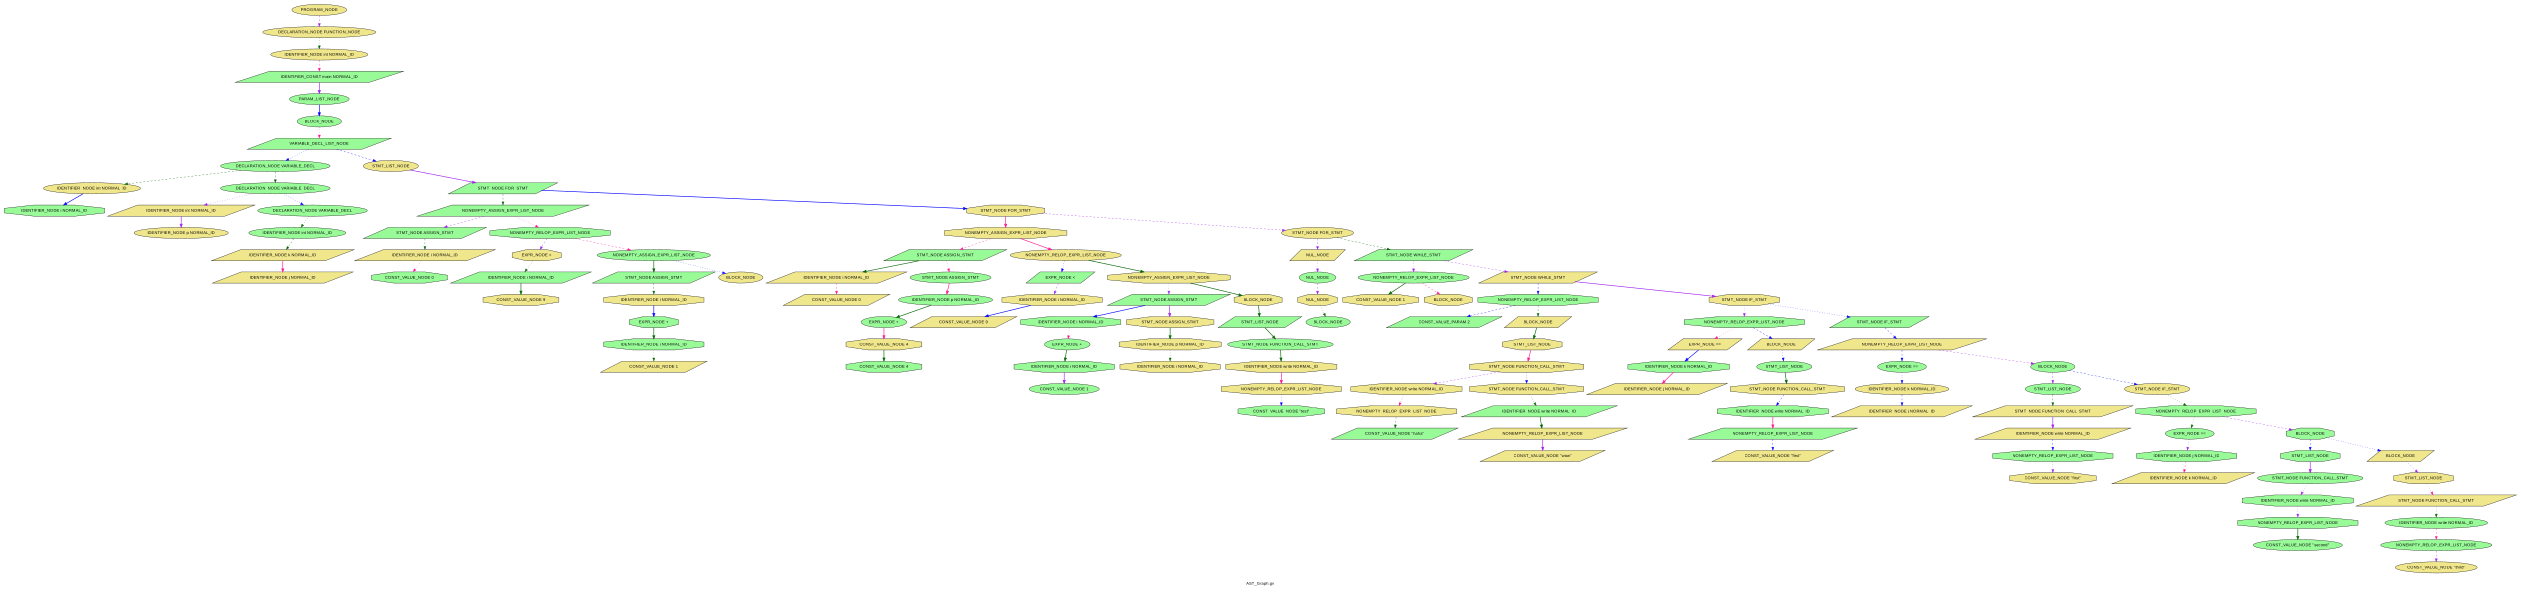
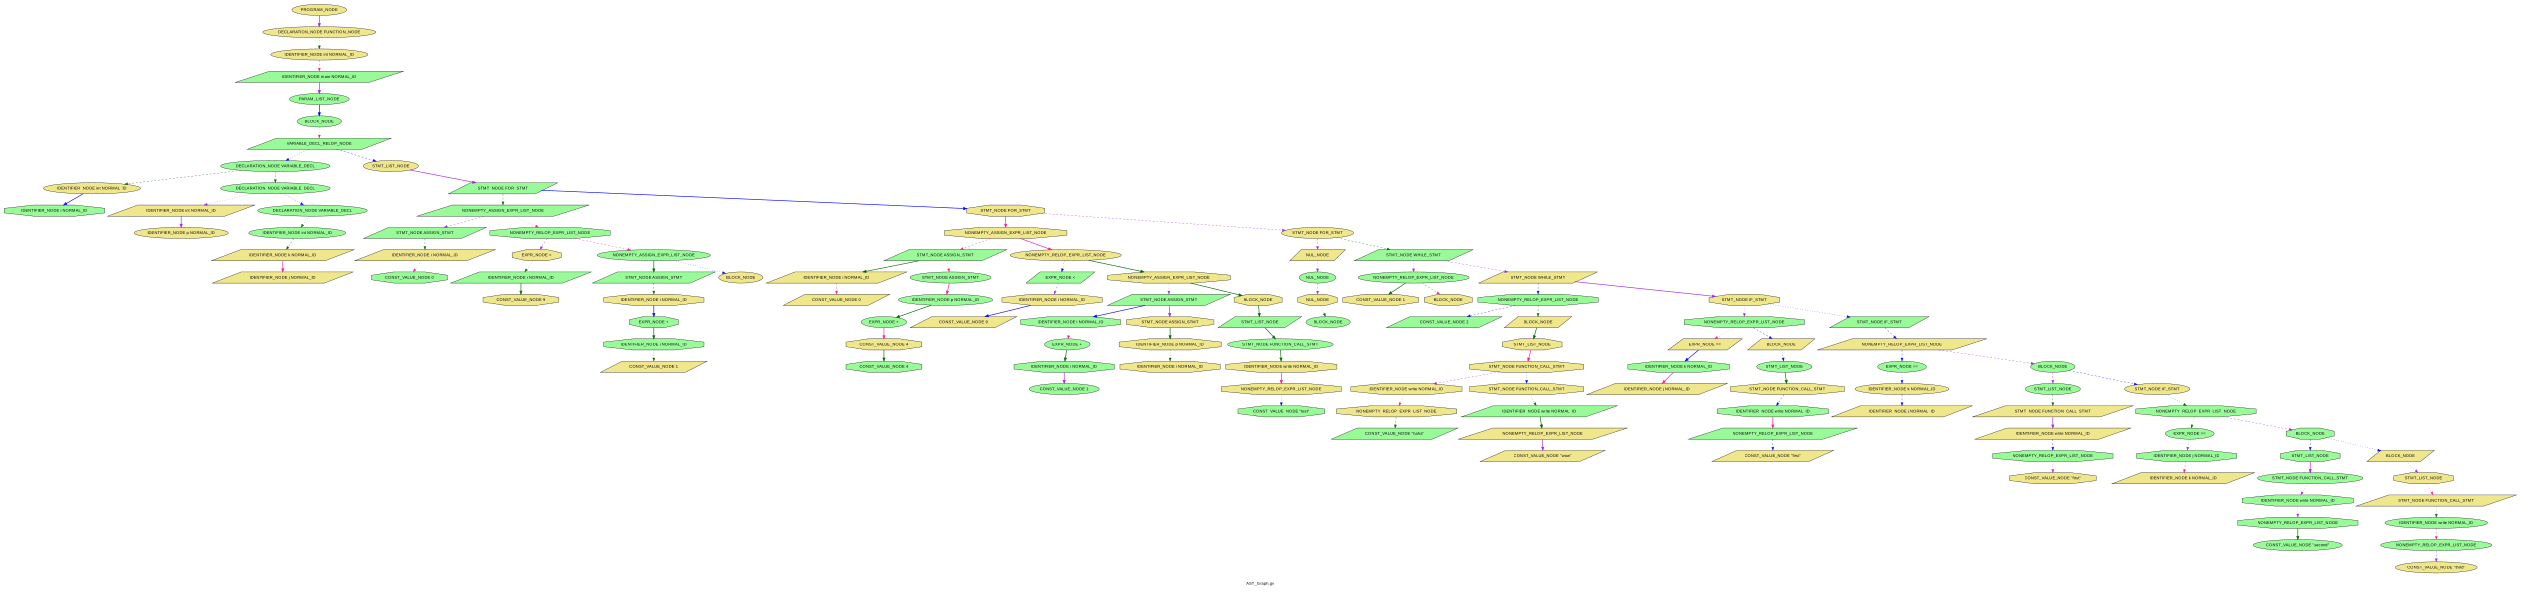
edge "PROGRAM_NODE" -> "DECLARATION_NODE FUNCTION_NODE": style dashed -> bold
node "IDENTIFIER_CONST main NORMAL_ID": label "IDENTIFIER_CONST main NORMAL_ID" -> "IDENTIFIER_NODE main NORMAL_ID"
node "VARIABLE_DECL_LIST_NODE": label "VARIABLE_DECL_LIST_NODE" -> "VARIABLE_DECL_RELOP_NODE"
node "CONST_VALUE_PARAM 2": label "CONST_VALUE_PARAM 2" -> "CONST_VALUE_NODE 2"
